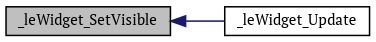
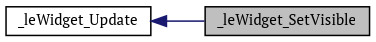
edge "_leWidget_Update" -> "_leWidget_SetVisible": reversed
